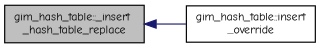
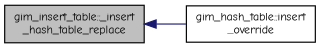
node "gim_hash_table::_insert _hash_table_replace": label "gim_hash_table::_insert _hash_table_replace" -> "gim_insert_table::_insert _hash_table_replace"
